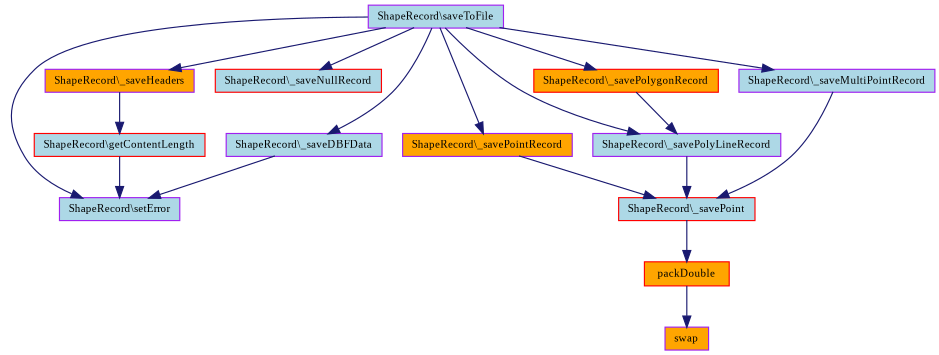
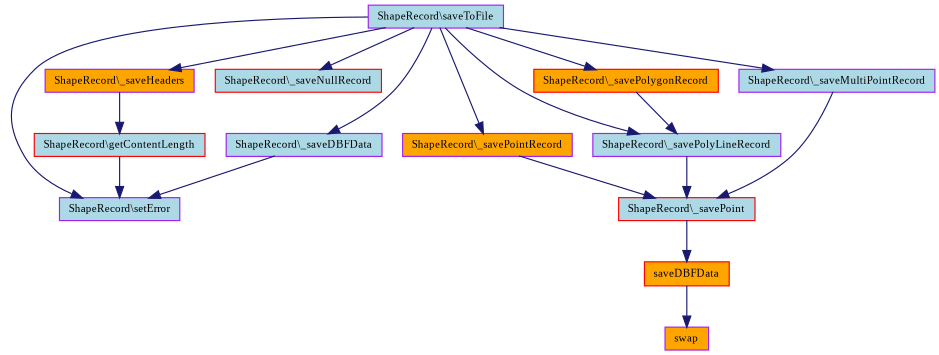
node "packDouble": label "packDouble" -> "saveDBFData"
